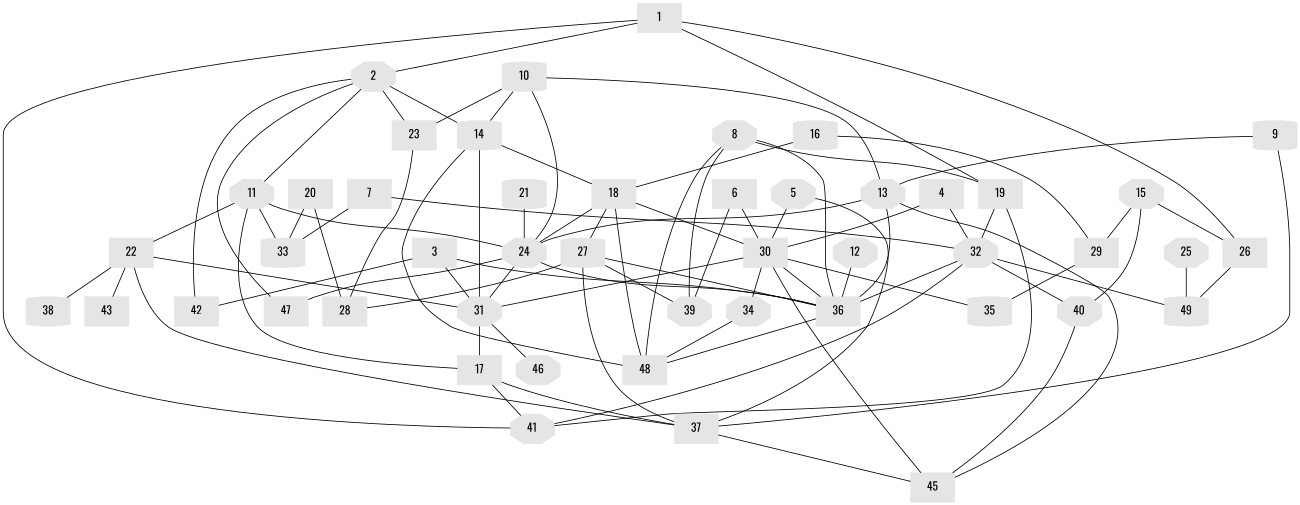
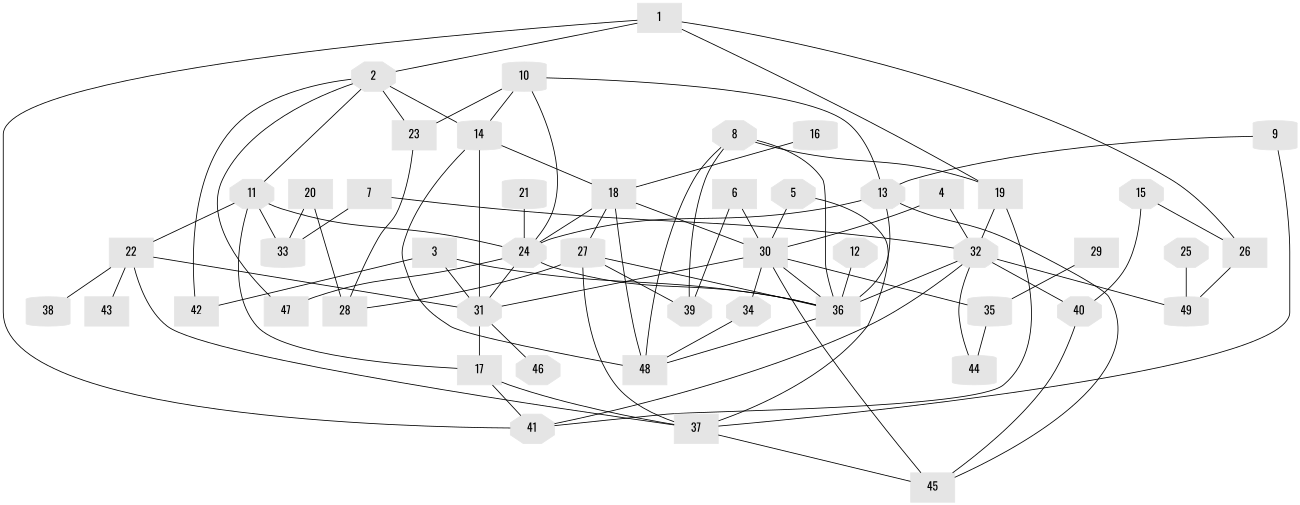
edge "16" -- "29": removed
edge "15" -- "29": removed
node "44": added
